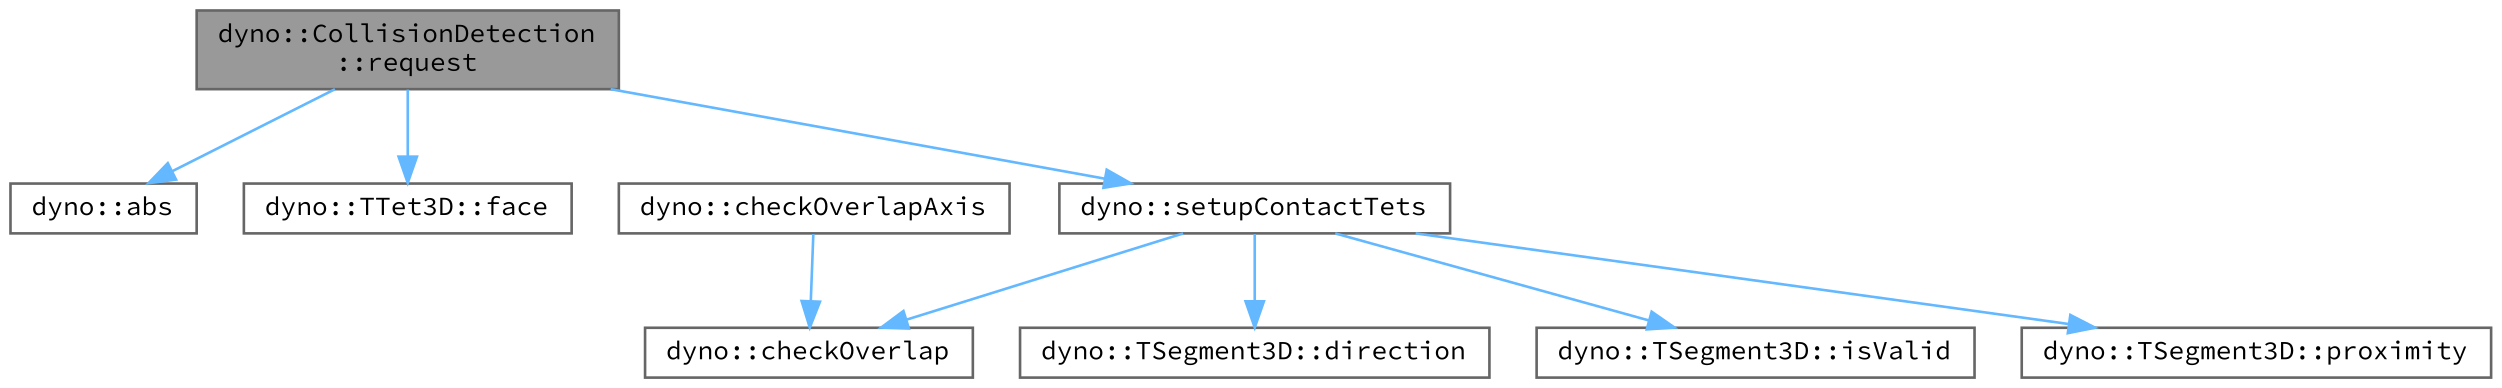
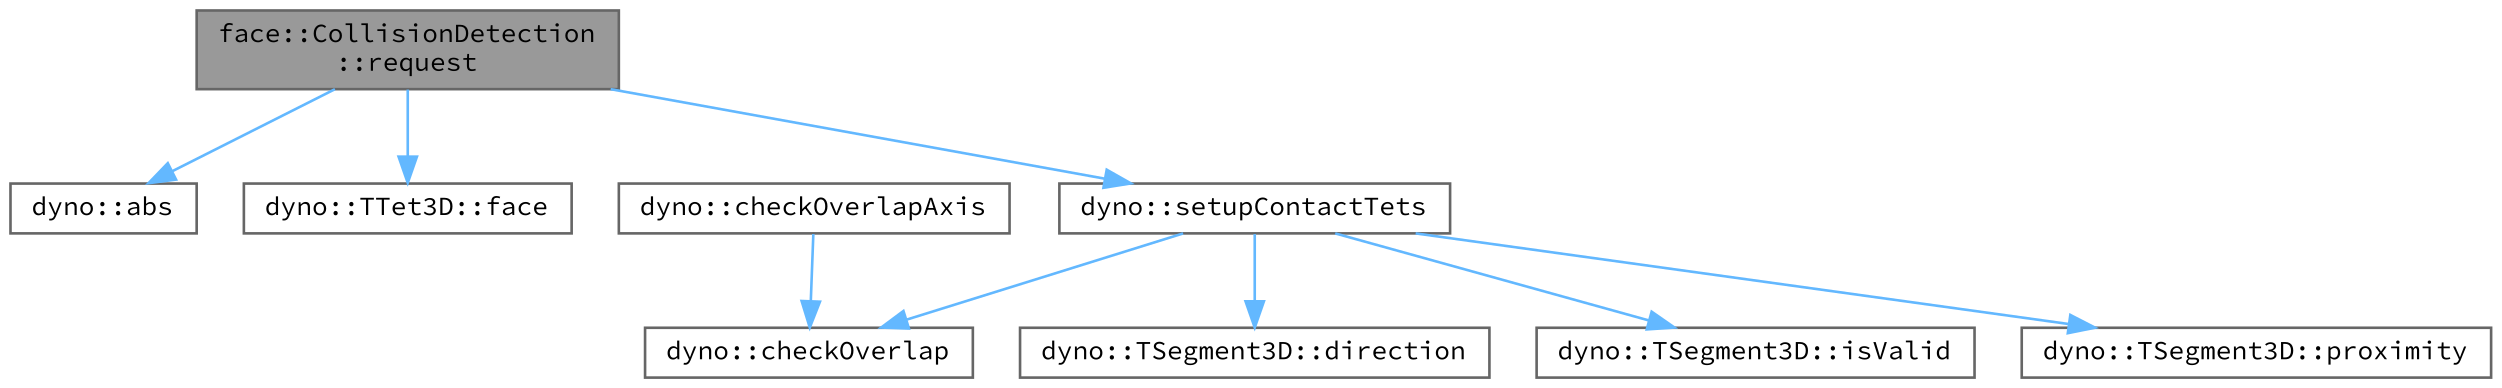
node "dyno::CollisionDetection ::request": label "dyno::CollisionDetection ::request" -> "face::CollisionDetection ::request"
